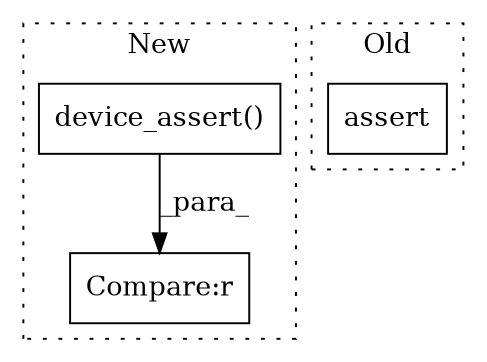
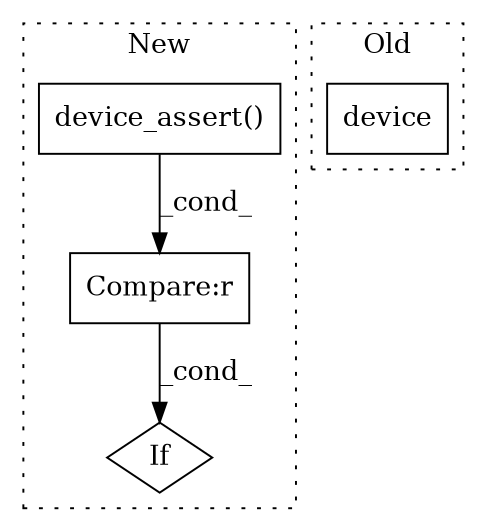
node "assert": label "assert" -> "device"
edge "device_assert()" -> "Compare:r": label "_para_" -> "_cond_"
node "If": added
